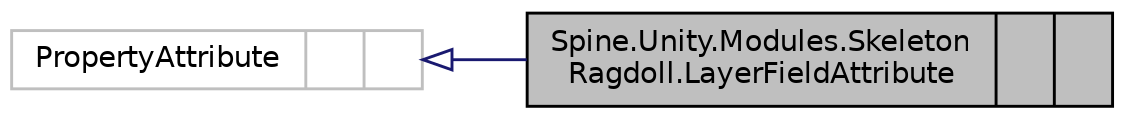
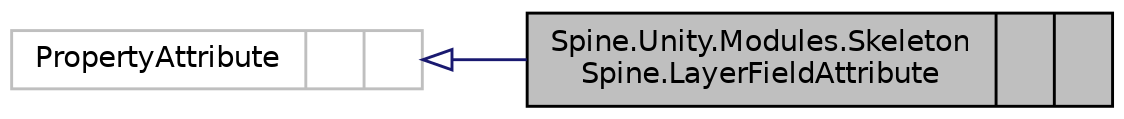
node "Spine.Unity.Modules.Skeleton": text "Ragdoll.LayerFieldAttribute" -> "Spine.LayerFieldAttribute"
